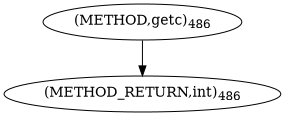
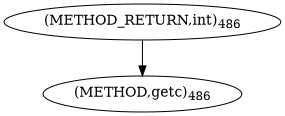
edge "(METHOD,getc)" -> "(METHOD_RETURN,int)": reversed
